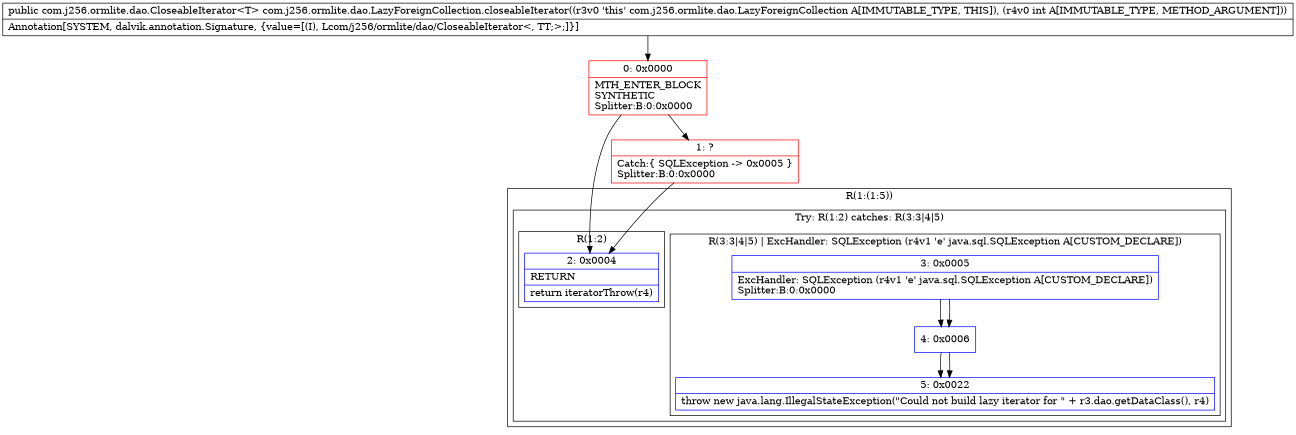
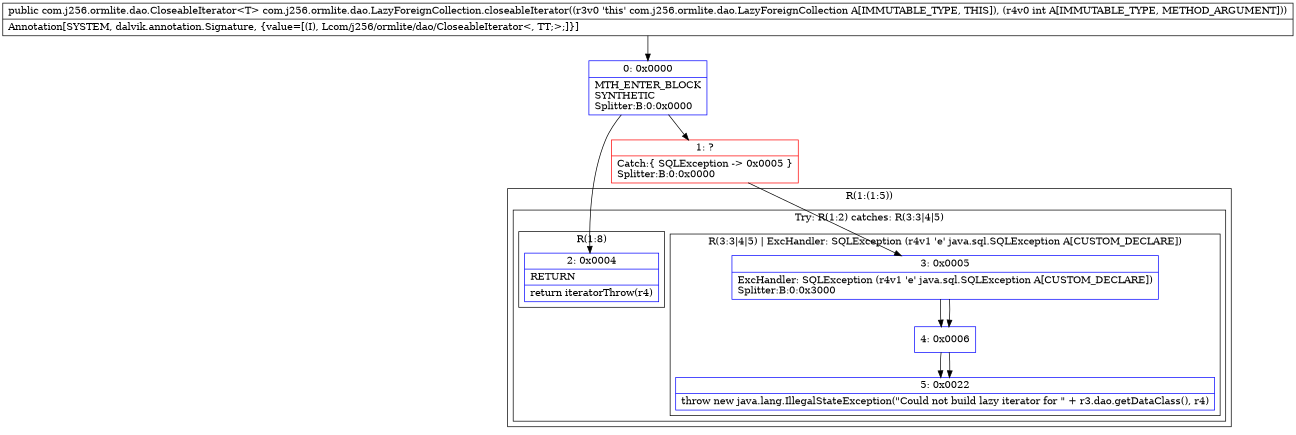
node "0: 0x0000": color red -> blue
edge "1: ?" -> "2: 0x0004": now "1: ?" -> "3: 0x0005"
cluster "R(1:2)": label "R(1:2)" -> "R(1:8)"
node "3: 0x0005": text "Splitter:B:0:0x0000" -> "Splitter:B:0:0x3000"
